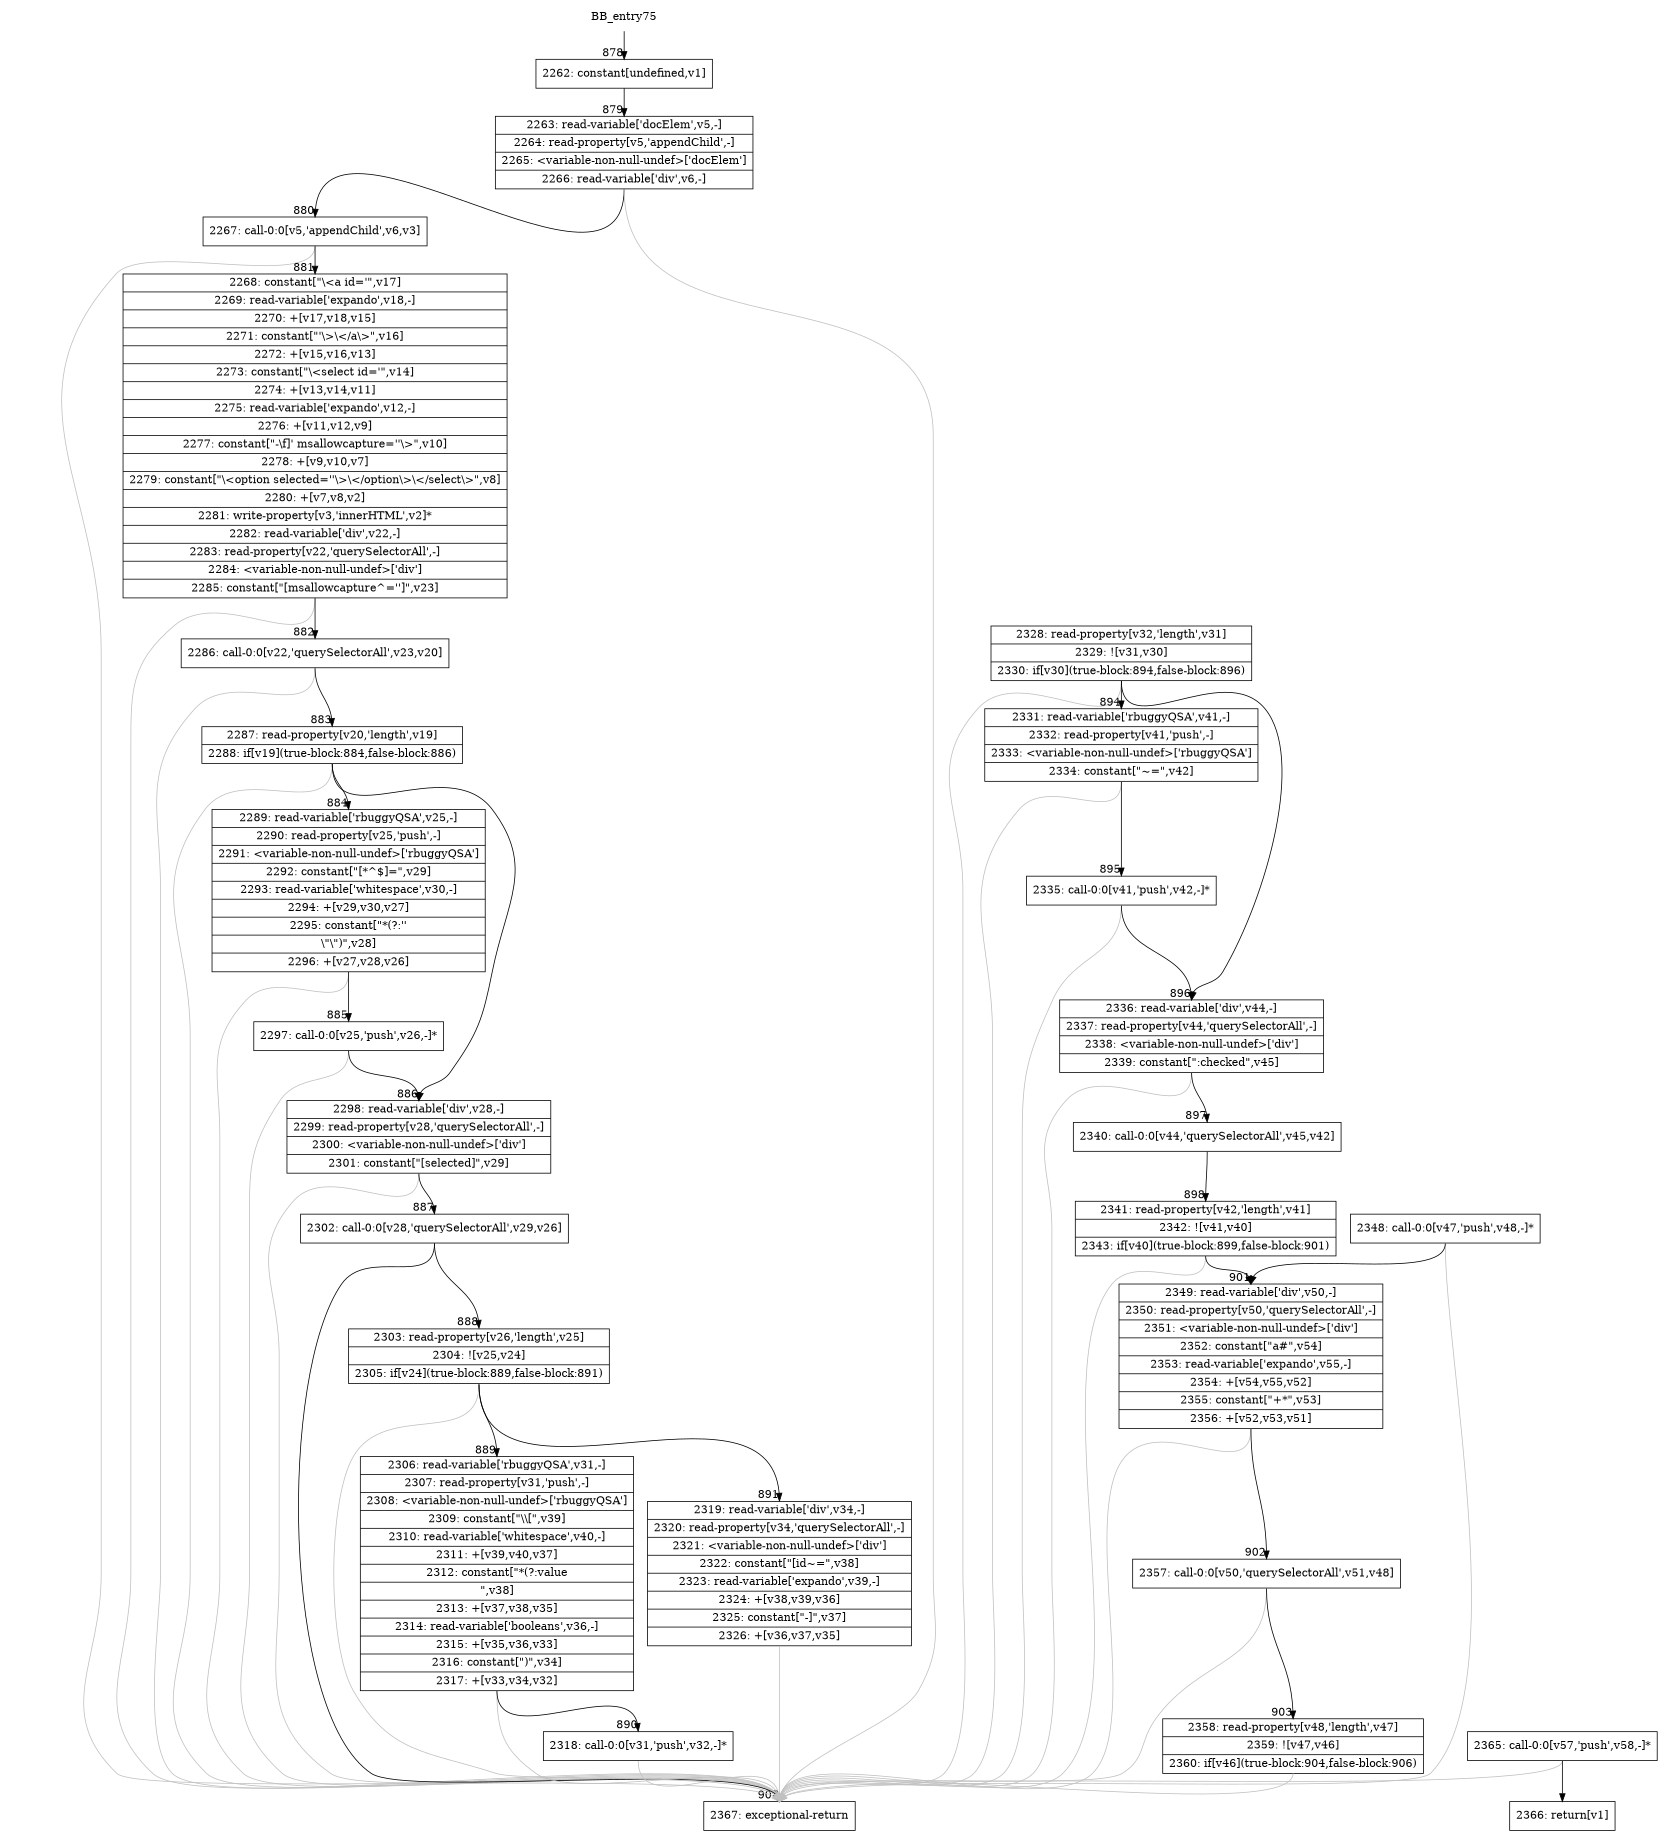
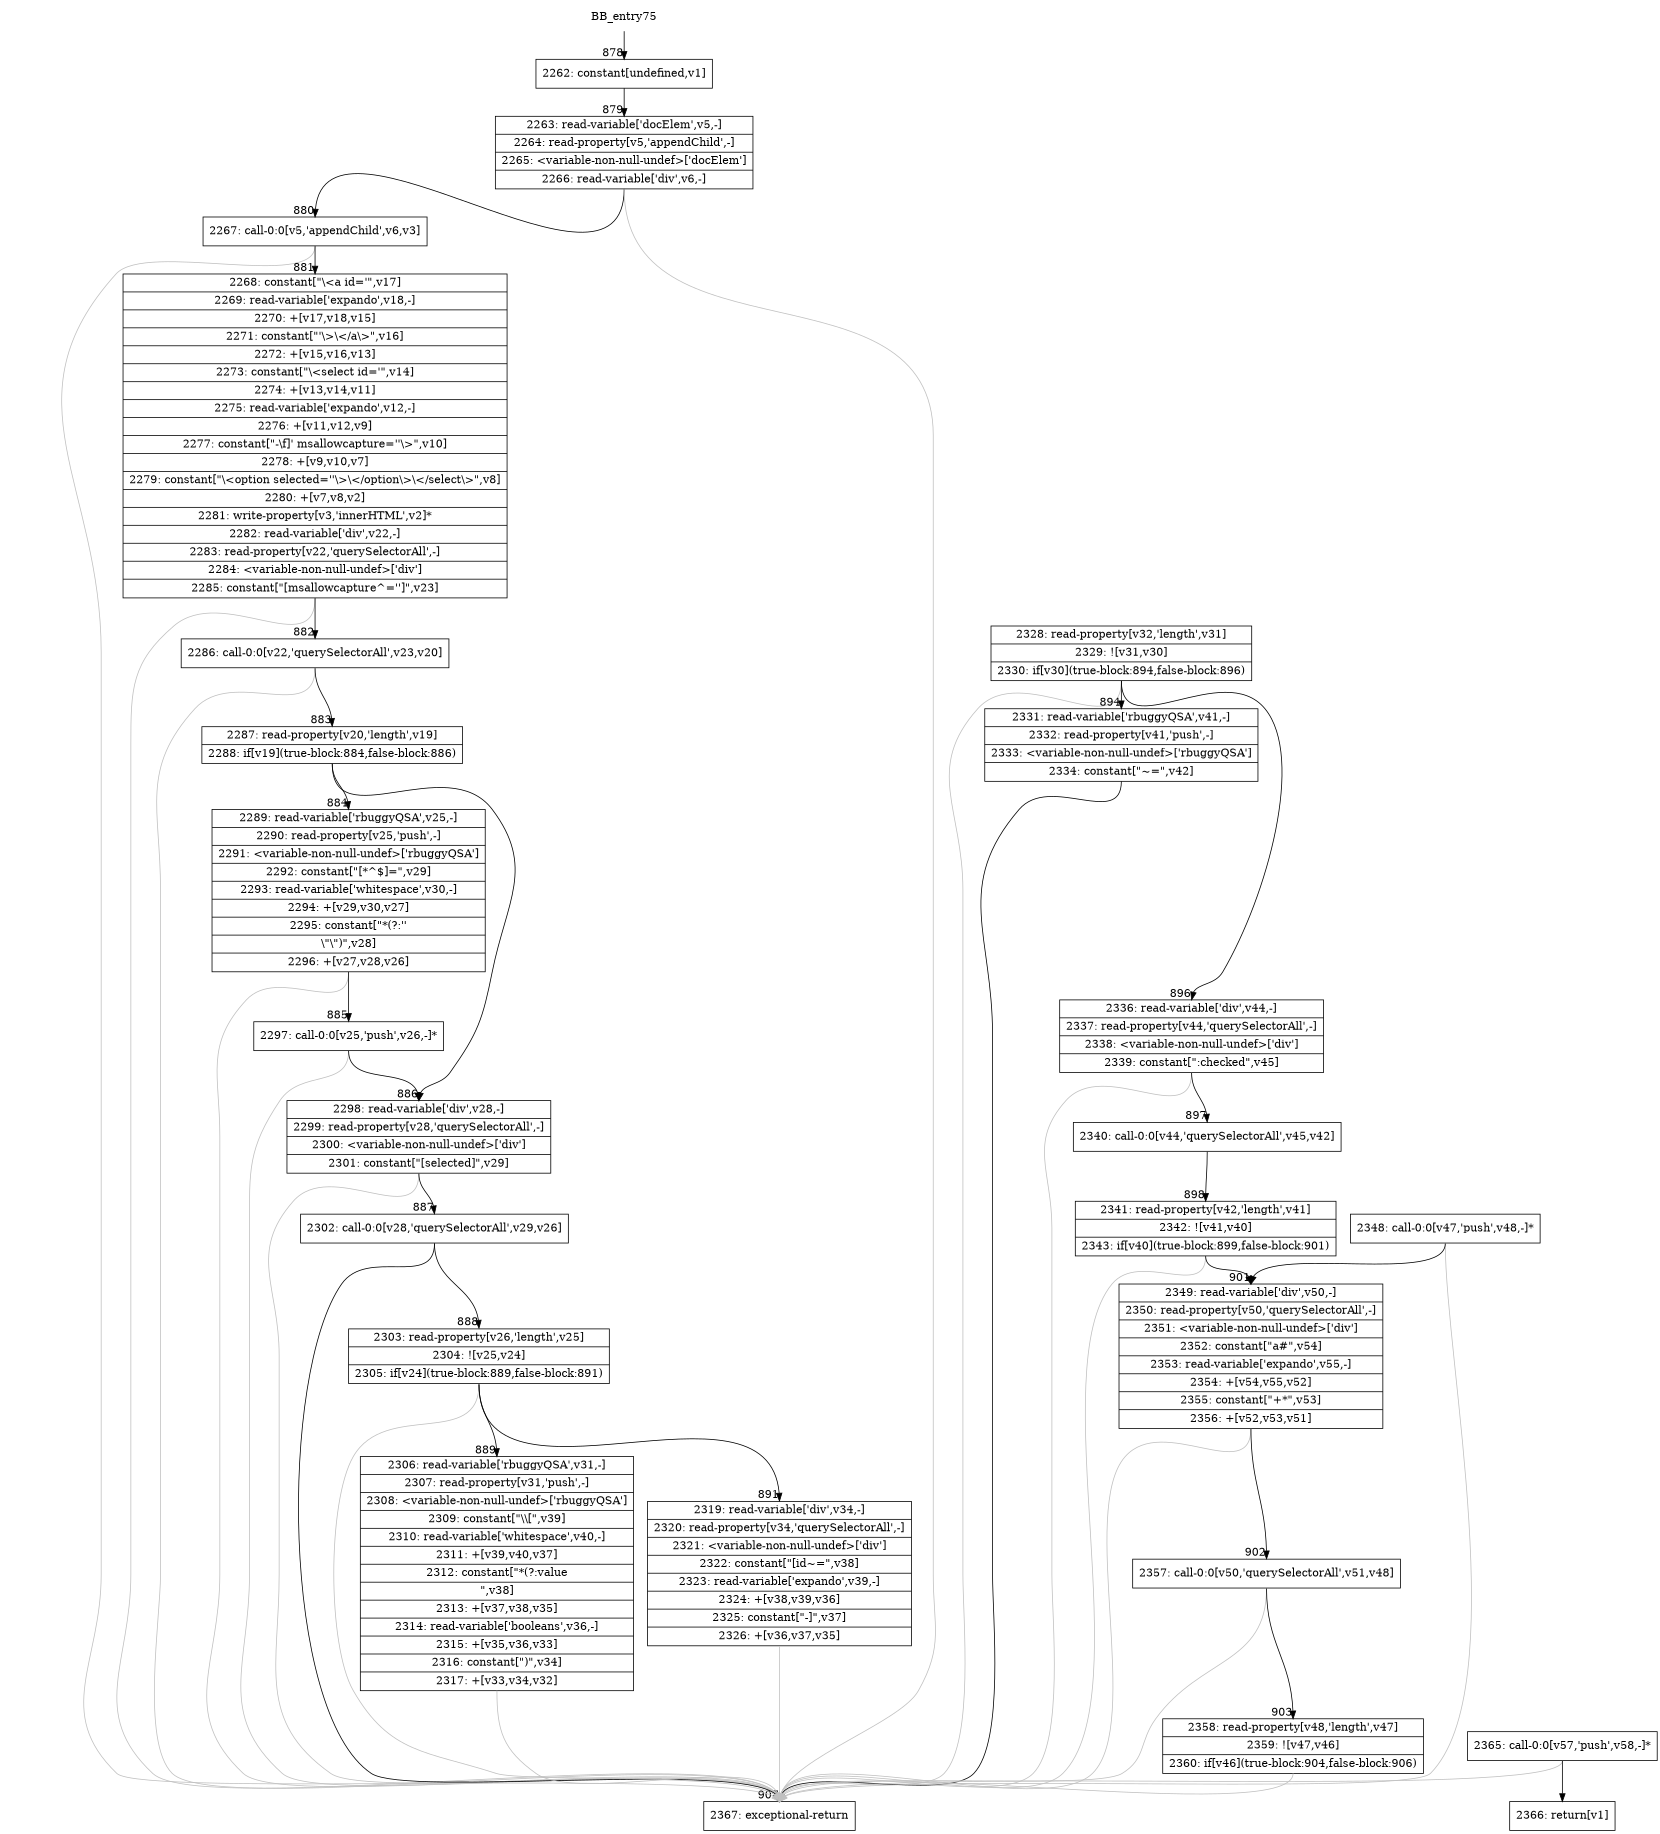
node "2335: call-0:0[v41,'push',v42,-]*": removed
edge "2331: read-variable['rbuggyQSA',v41,-]" -> "2367: exceptional-return": color gray -> black
edge "2287: read-property[v20,'length',v19]" -> "2367: exceptional-return": removed
node "2318: call-0:0[v31,'push',v32,-]*": removed
